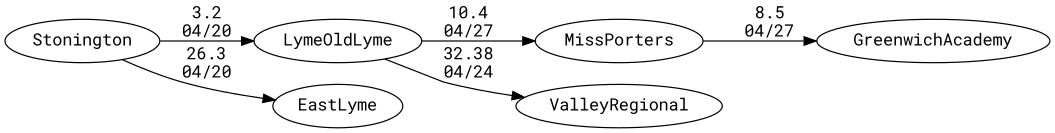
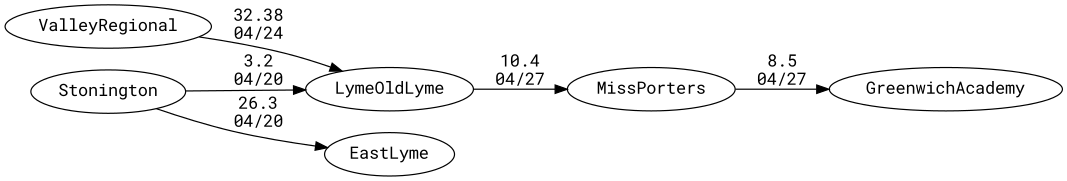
edge "LymeOldLyme" -> "ValleyRegional": reversed
